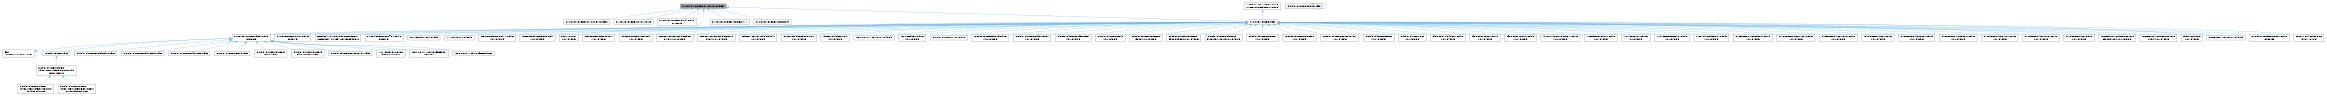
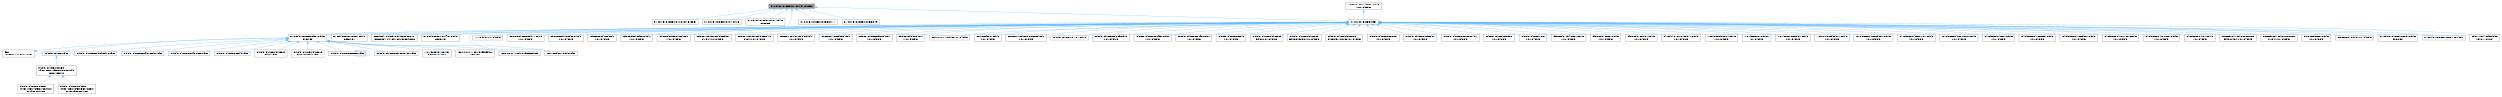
node "IWebBrowserWidgetModule ::INetworkPredictionModule": label "IWebBrowserWidgetModule ::INetworkPredictionModule" -> "IWebBrowserWidgetModule ::IsAvailable"
node "FModuleManager::FindModule FModule": label "FModuleManager::FindModule FModule" -> "FModuleManager::FindModule Checked"
node "ShowNormal ::IsAvailable": label "ShowNormal ::IsAvailable" -> "IChaosCachingPlugin ::IsAvailable"
node "IChaosSolverEditorPlugin ::IsAvailable": added
node "ICustomMeshComponentPlugin ::IsAvailable": added
node "LoadModulePtr ::IsAvailable": label "LoadModulePtr ::IsAvailable" -> "ISmartObjectsModule ::IsAvailable"
node "FModuleManager::LoadModulePtr": added
edge "ICurveEditorModule::Get" -> "FModuleManager::GetModule Checked": added
edge "IDisplayClusterOperator::Get" -> "FModuleManager::GetModule Checked": added
